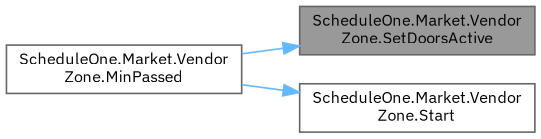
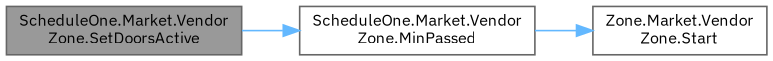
edge "ScheduleOne.Market.Vendor Zone.MinPassed" -> "ScheduleOne.Market.Vendor Zone.SetDoorsActive": reversed
node "ScheduleOne.Market.Vendor Zone.Start": label "ScheduleOne.Market.Vendor Zone.Start" -> "Zone.Market.Vendor Zone.Start"
